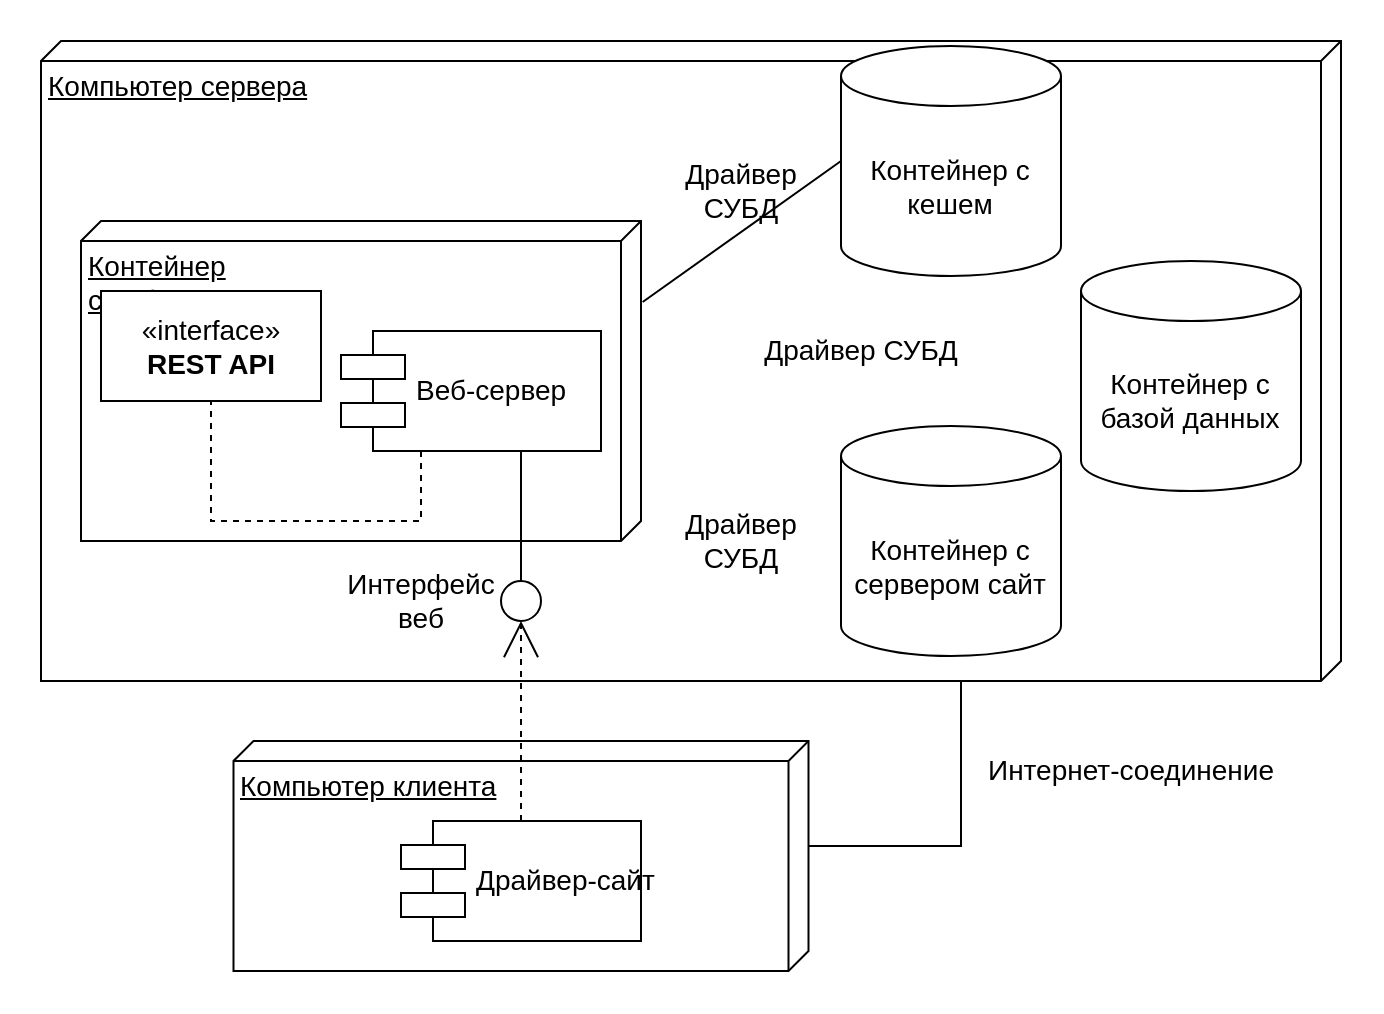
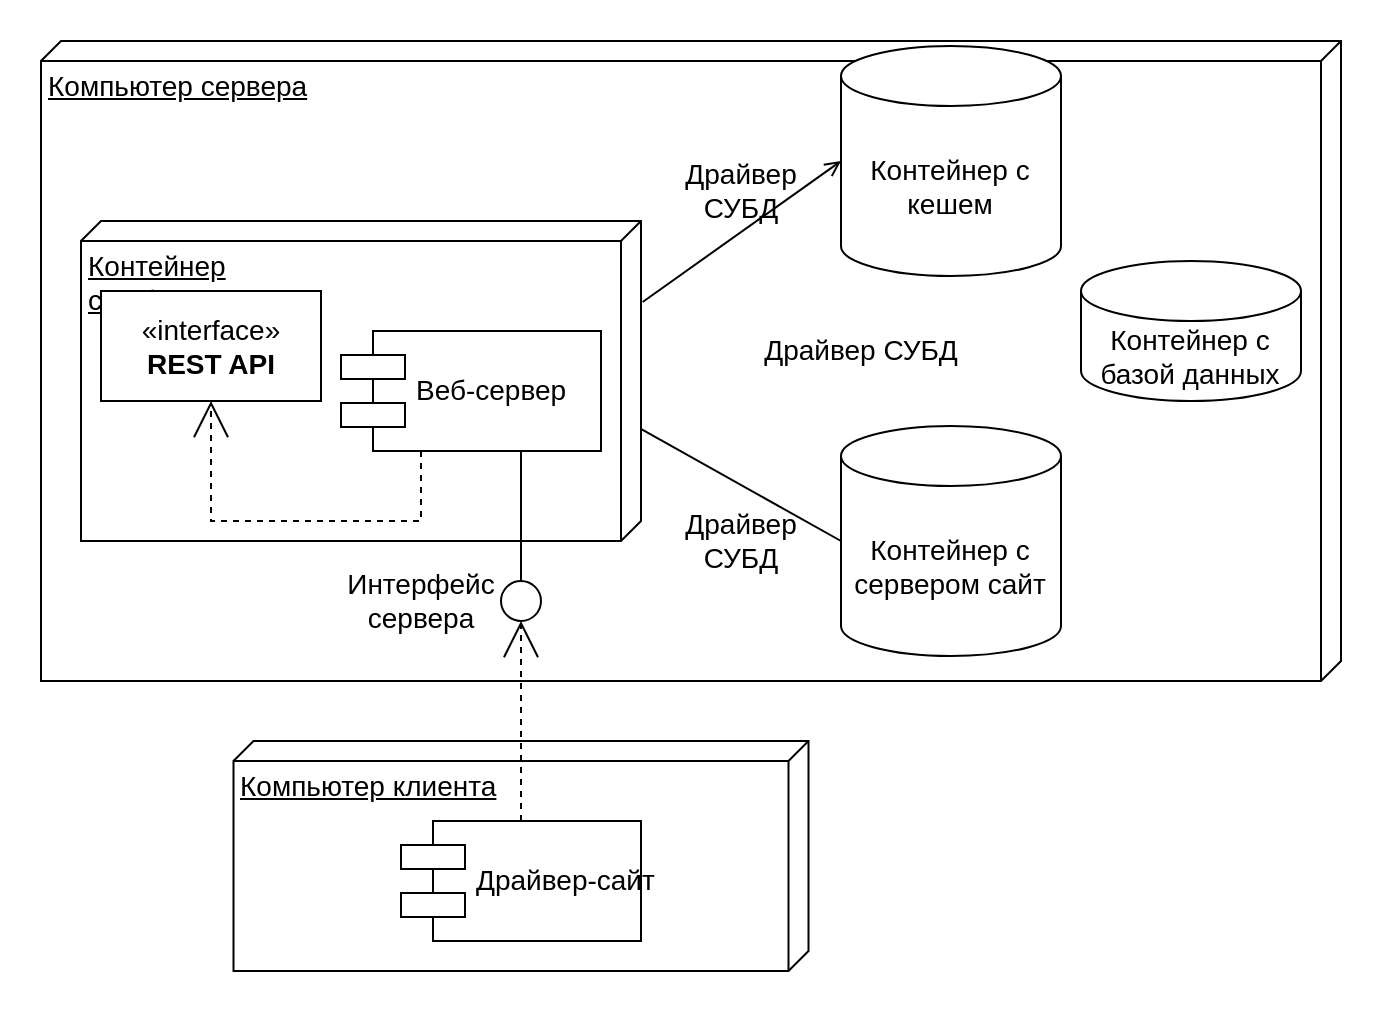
edge "Контейнер с кешем" -- "Контейнер с веб-сервером": arrowhead none -> open
node "Контейнер с базой данных": size 220x230 -> 220x140
edge "«interface»REST API" -- "Веб-сервер": arrowhead none -> open
edge "Контейнер с веб-сервером" -- "Контейнер с сервером сайт": added
node "Интерфейс веб": label "Интерфейс веб" -> "Интерфейс сервера"
node "Интернет-соединение": removed
edge "Компьютер сервера" -- "Компьютер клиента": removed
